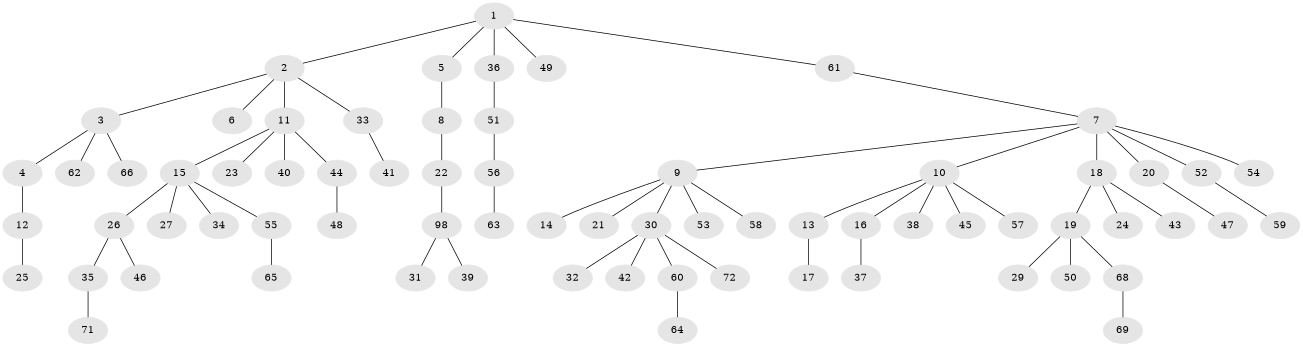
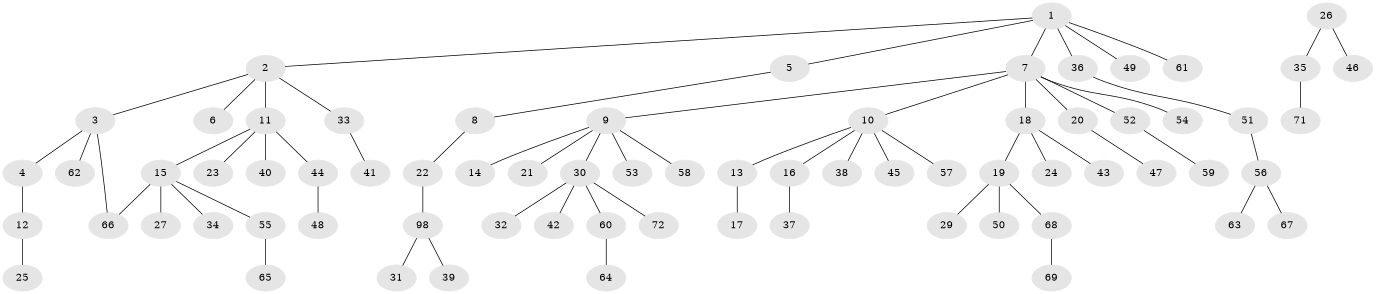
edge "61" -- "7": now "1" -- "7"
edge "15" -- "26": now "15" -- "66"
node "67": added
